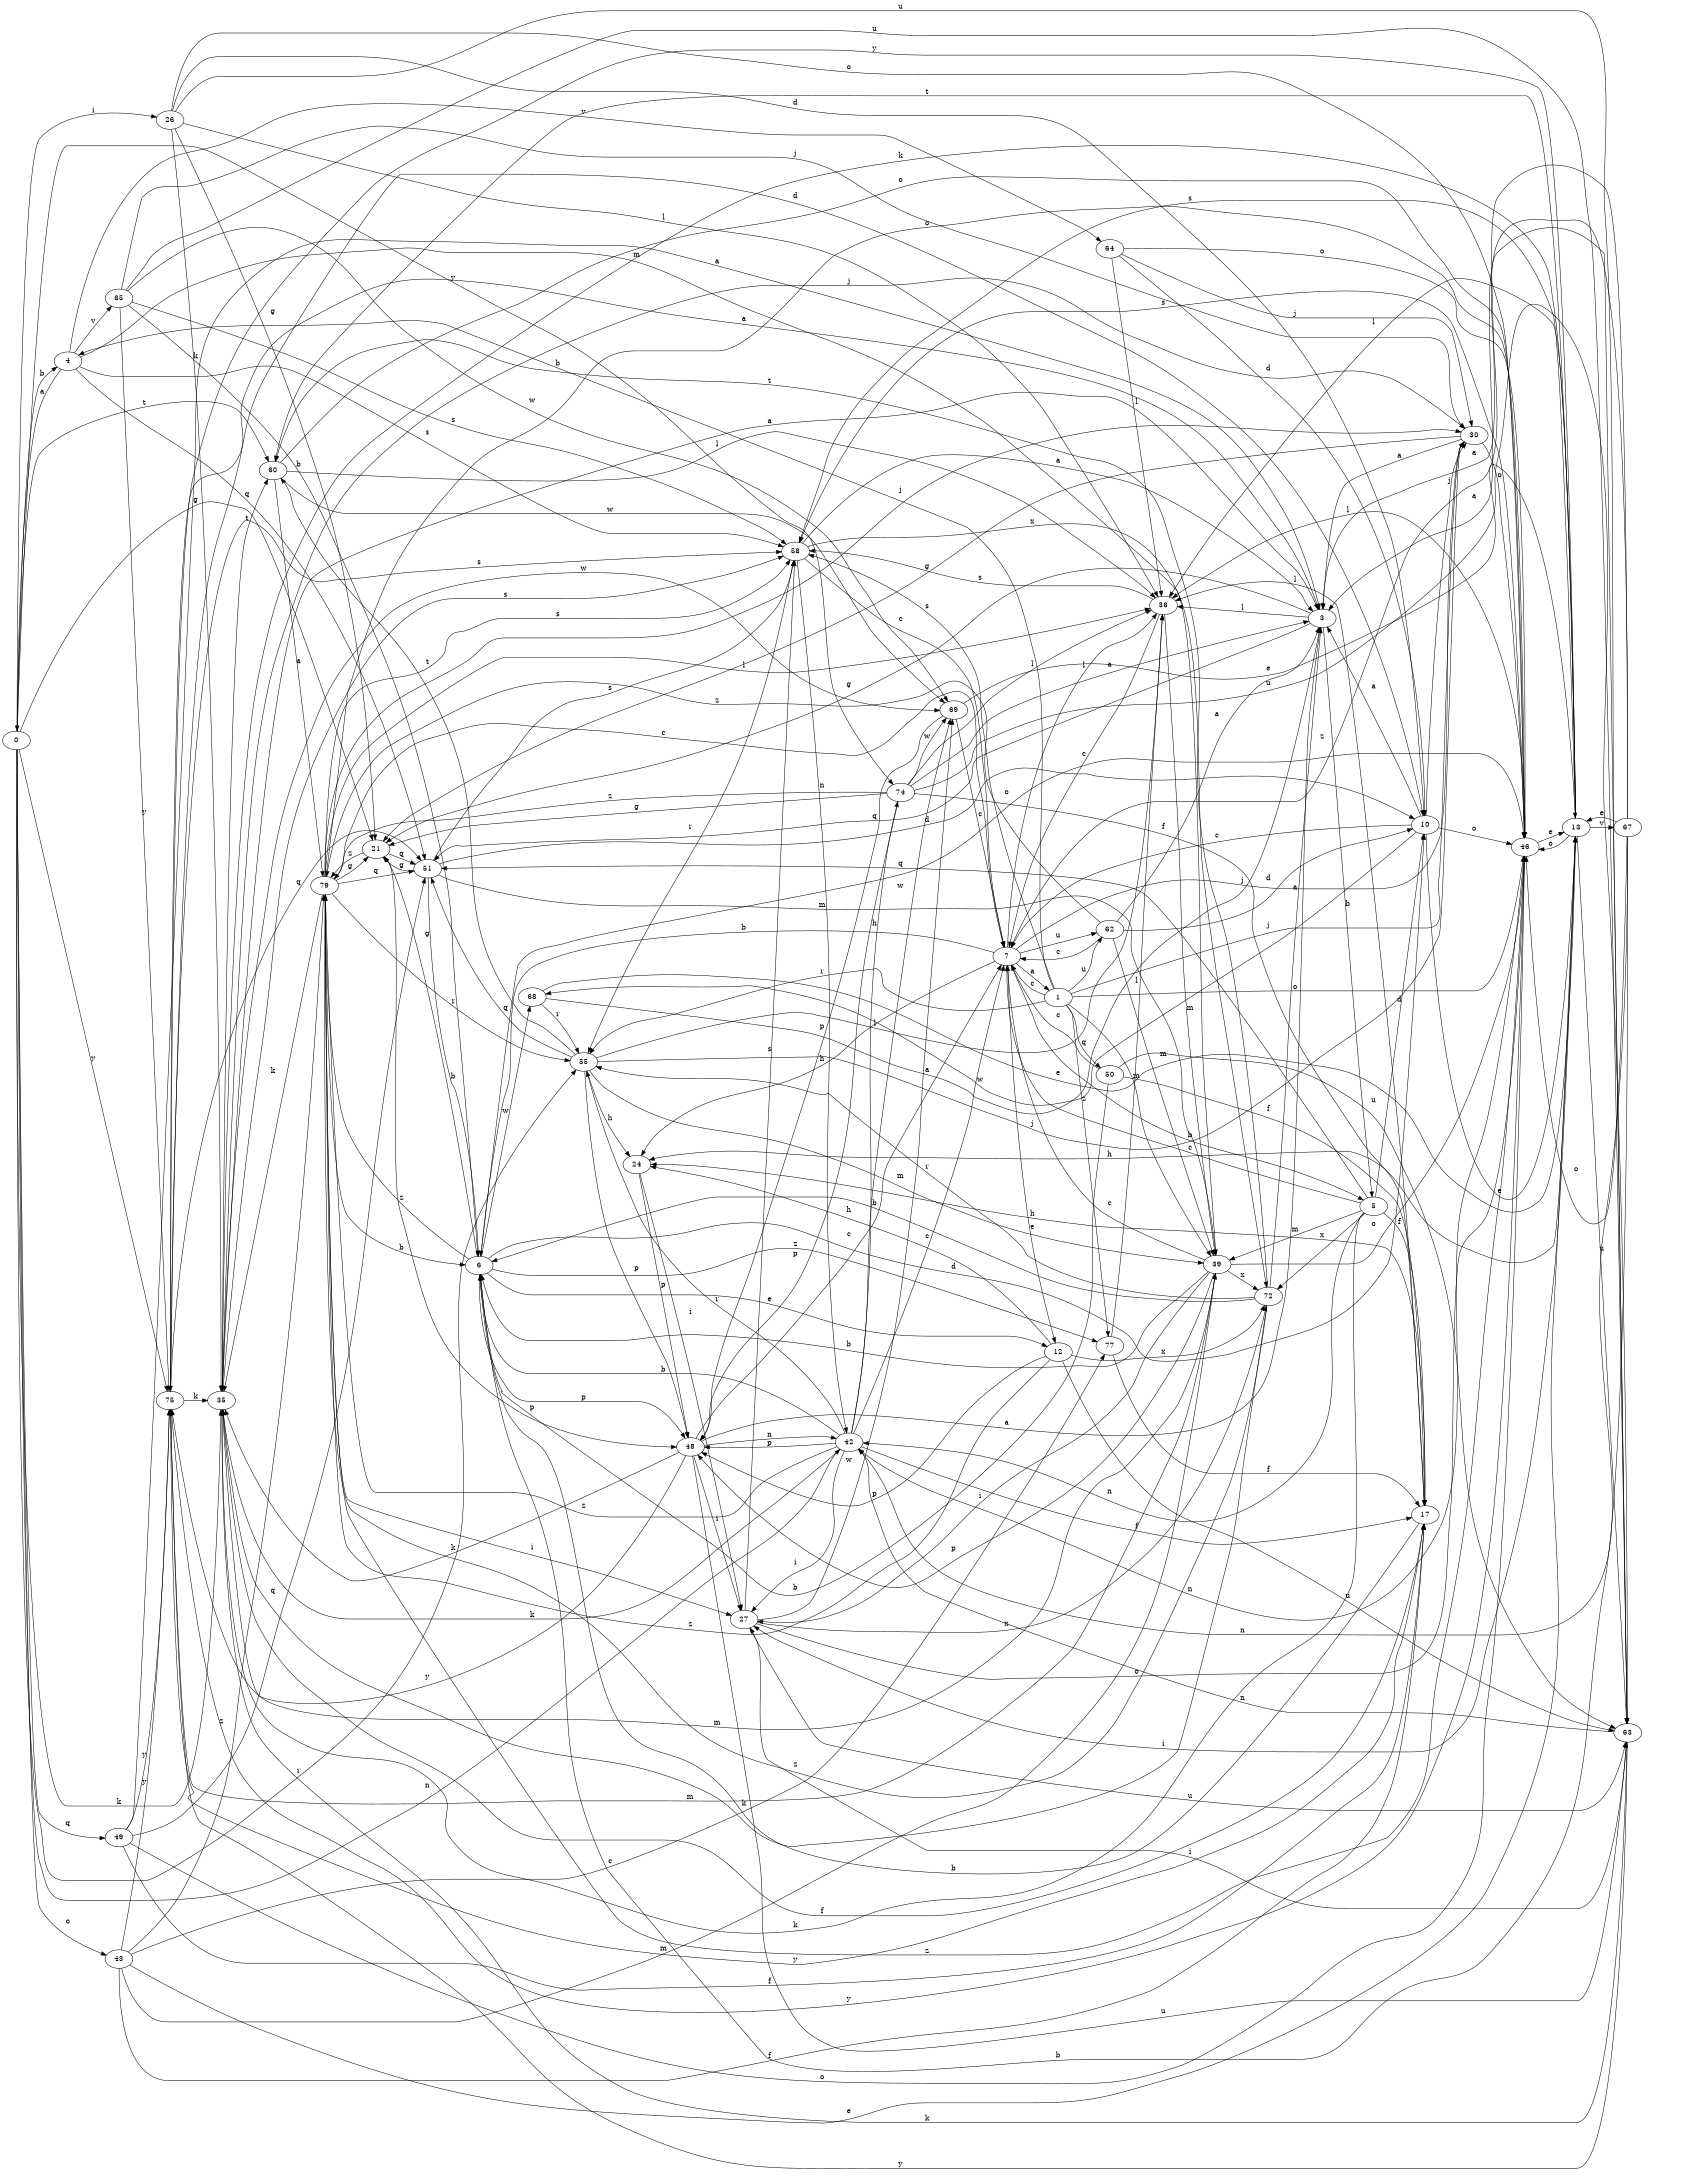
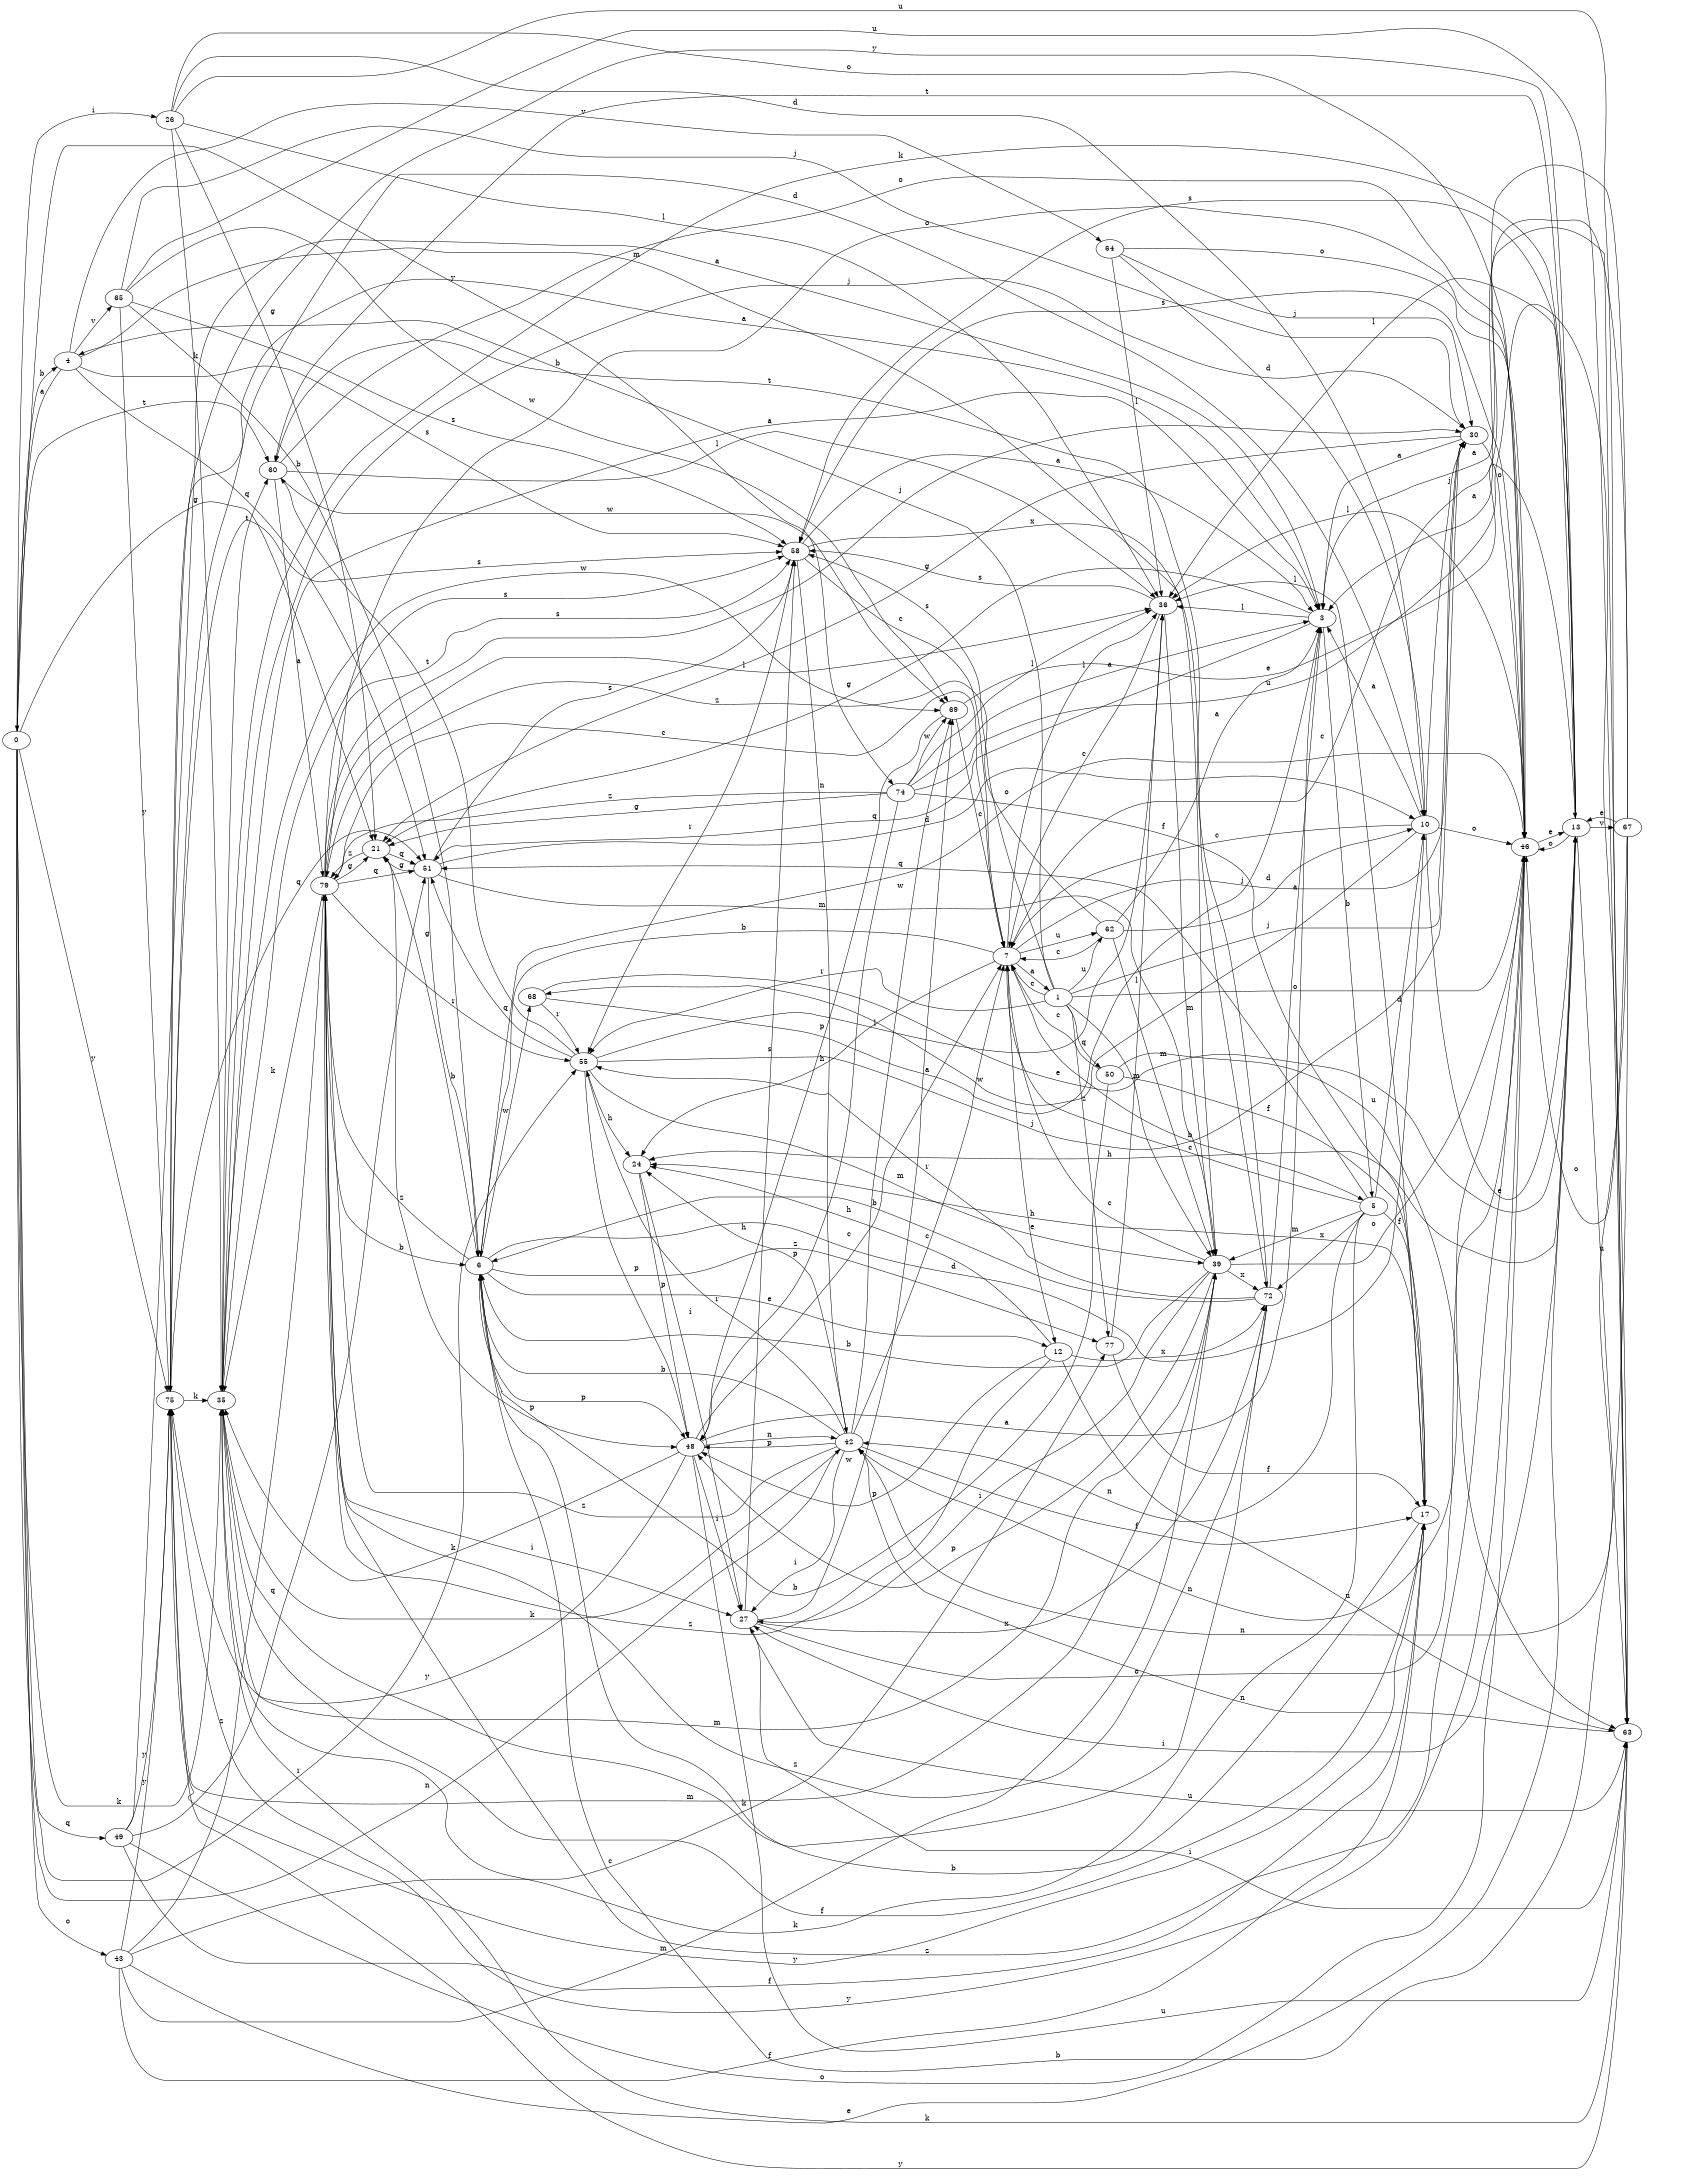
edge "67" -> "7": label "z" -> "c"
edge "42" -> "74": now "42" -> "24"
